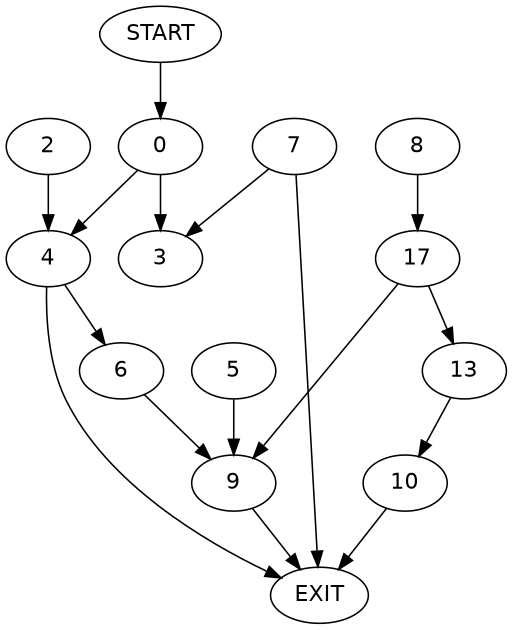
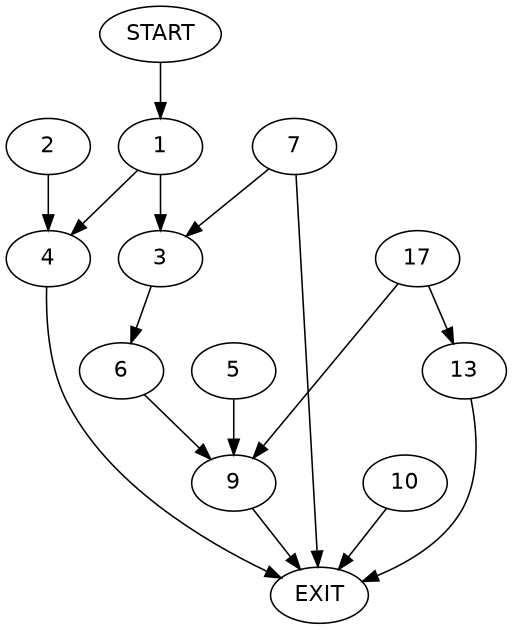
node "0": label "0" -> "1"
node "8": removed
edge "4" -> "6": now "3" -> "6"
edge "13" -> "10": now "13" -> "EXIT"
